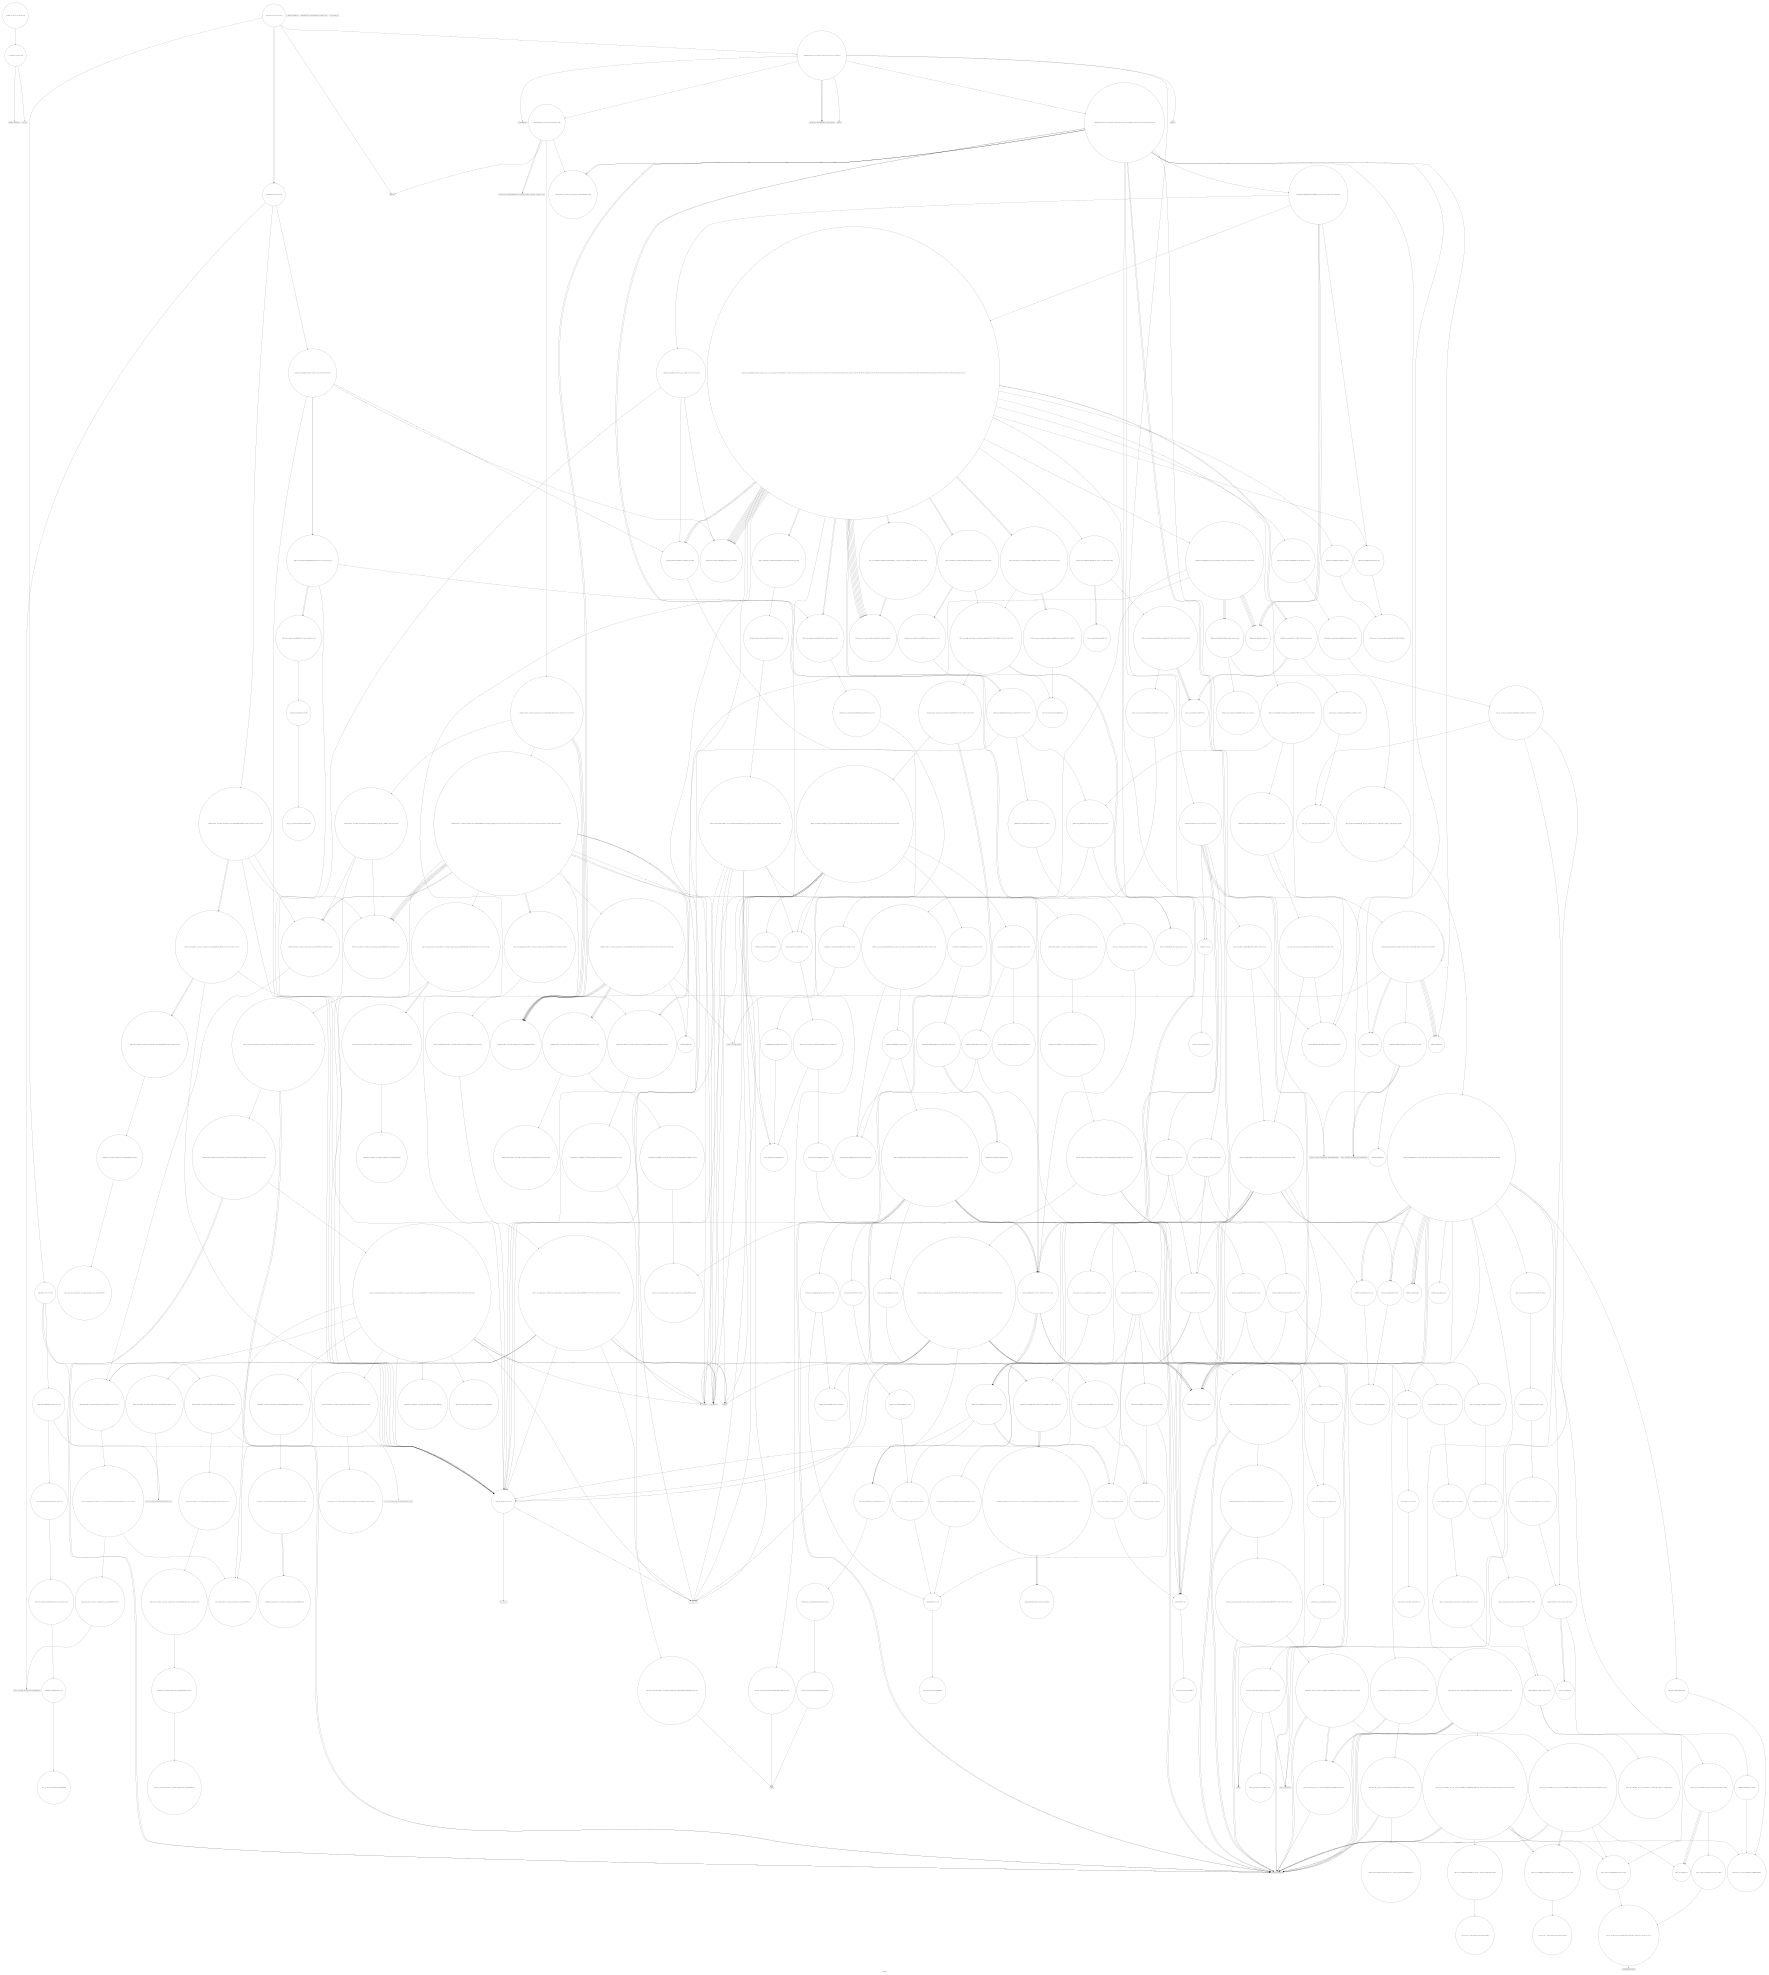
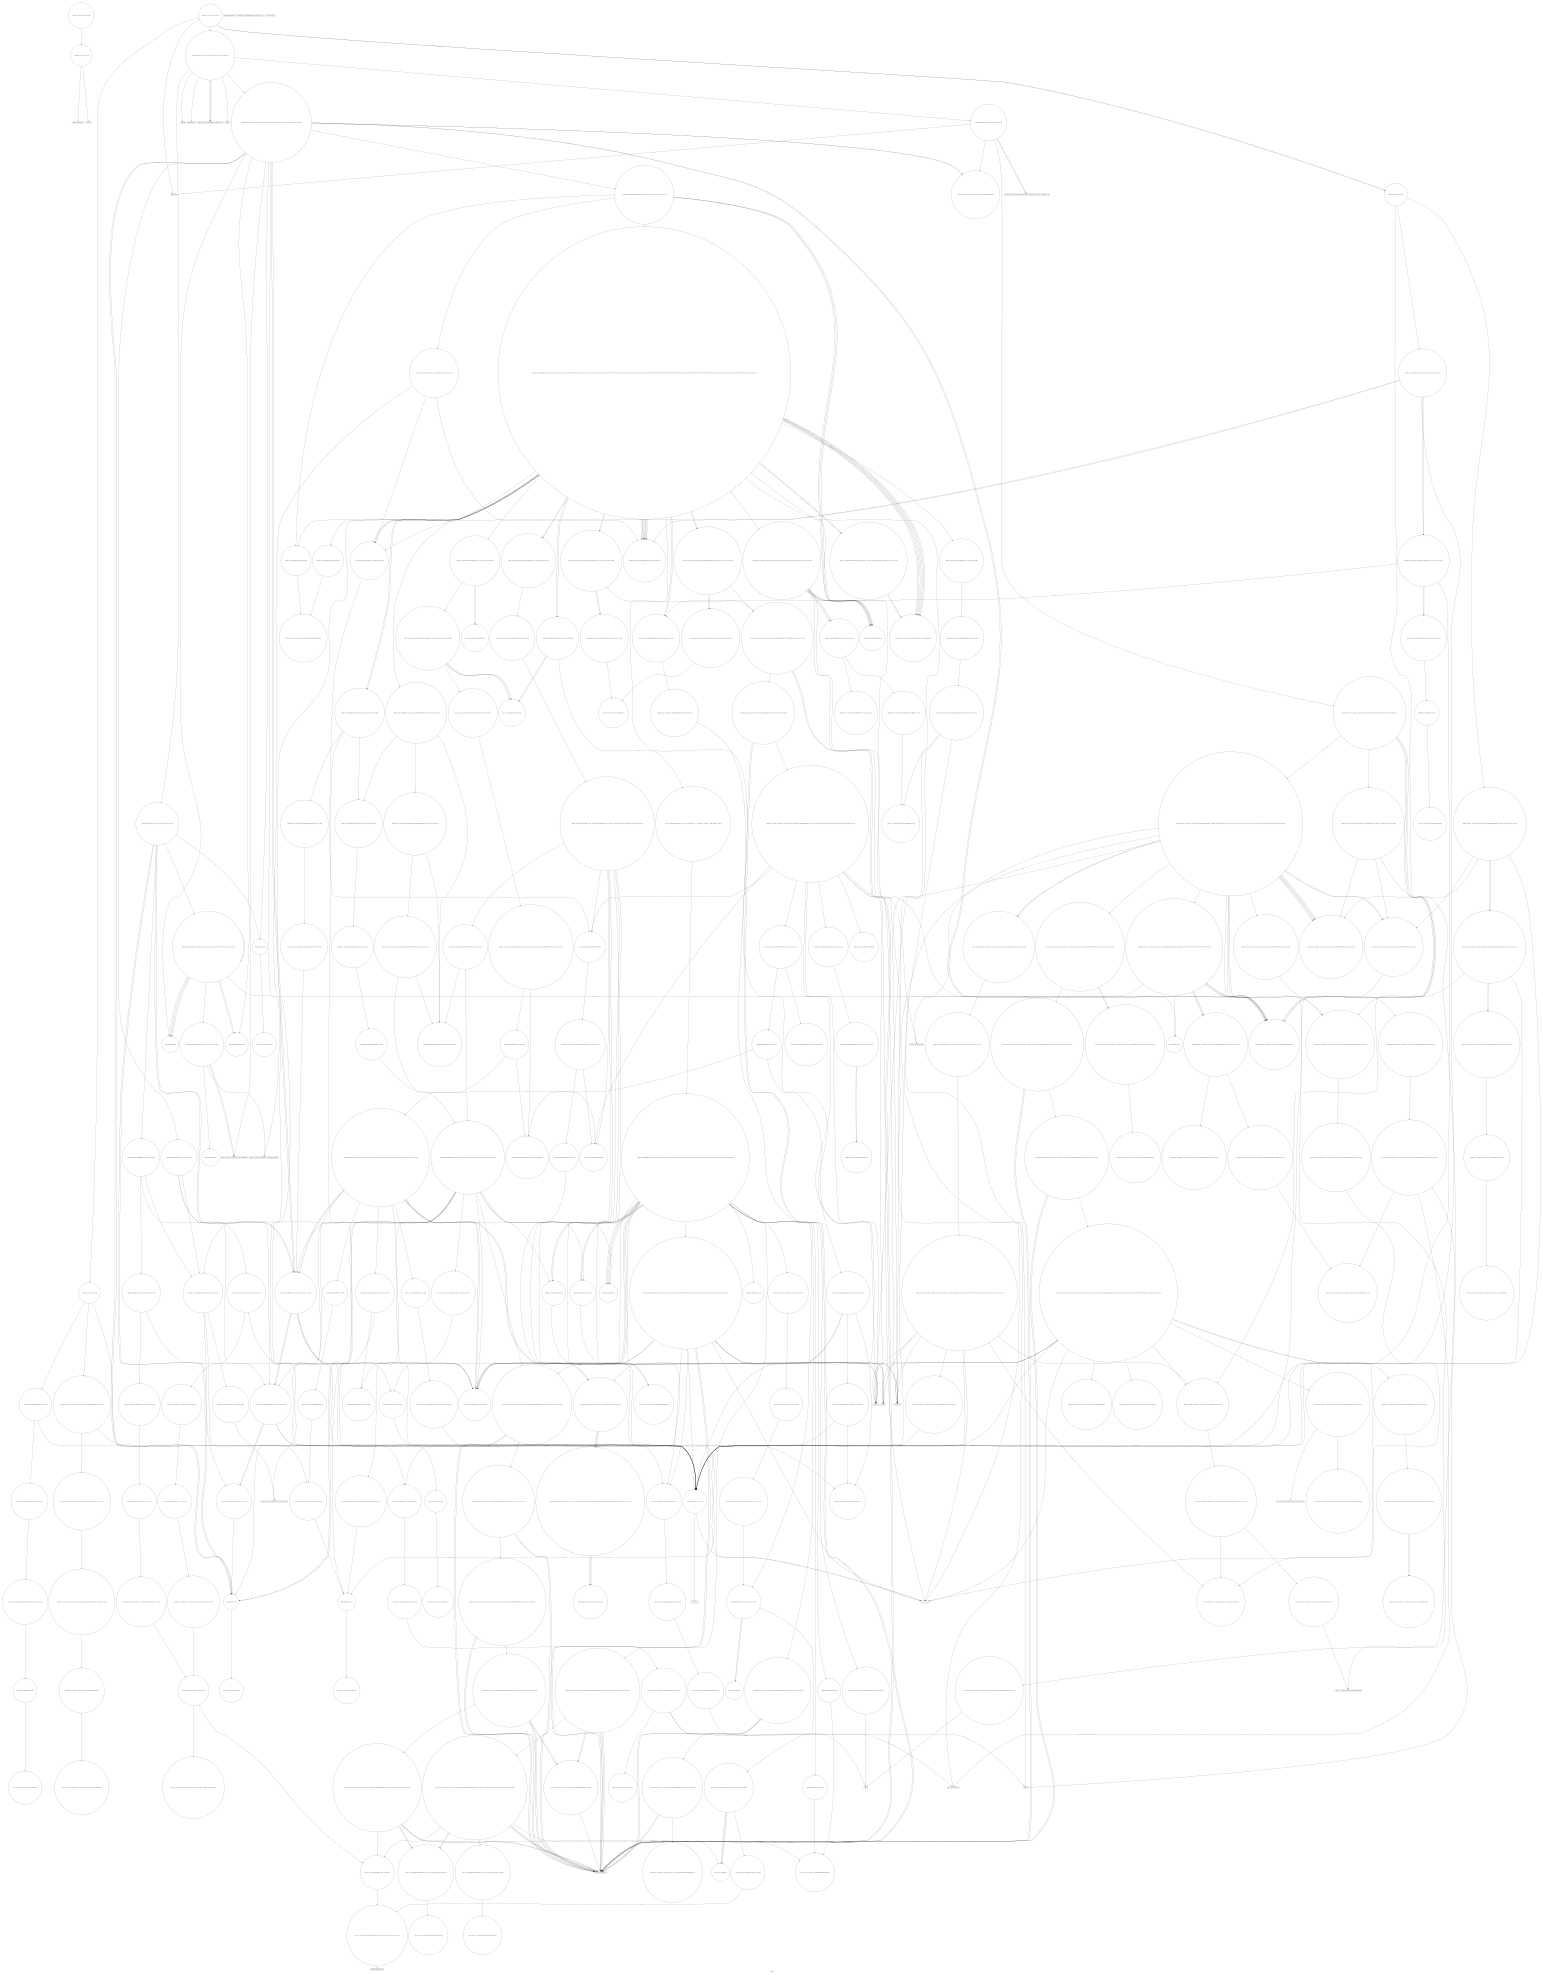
node "{_ZNSt6vectorIS_IjSaIjEESaIS1_EE16_Temporary_value6_M_valEv}": removed
